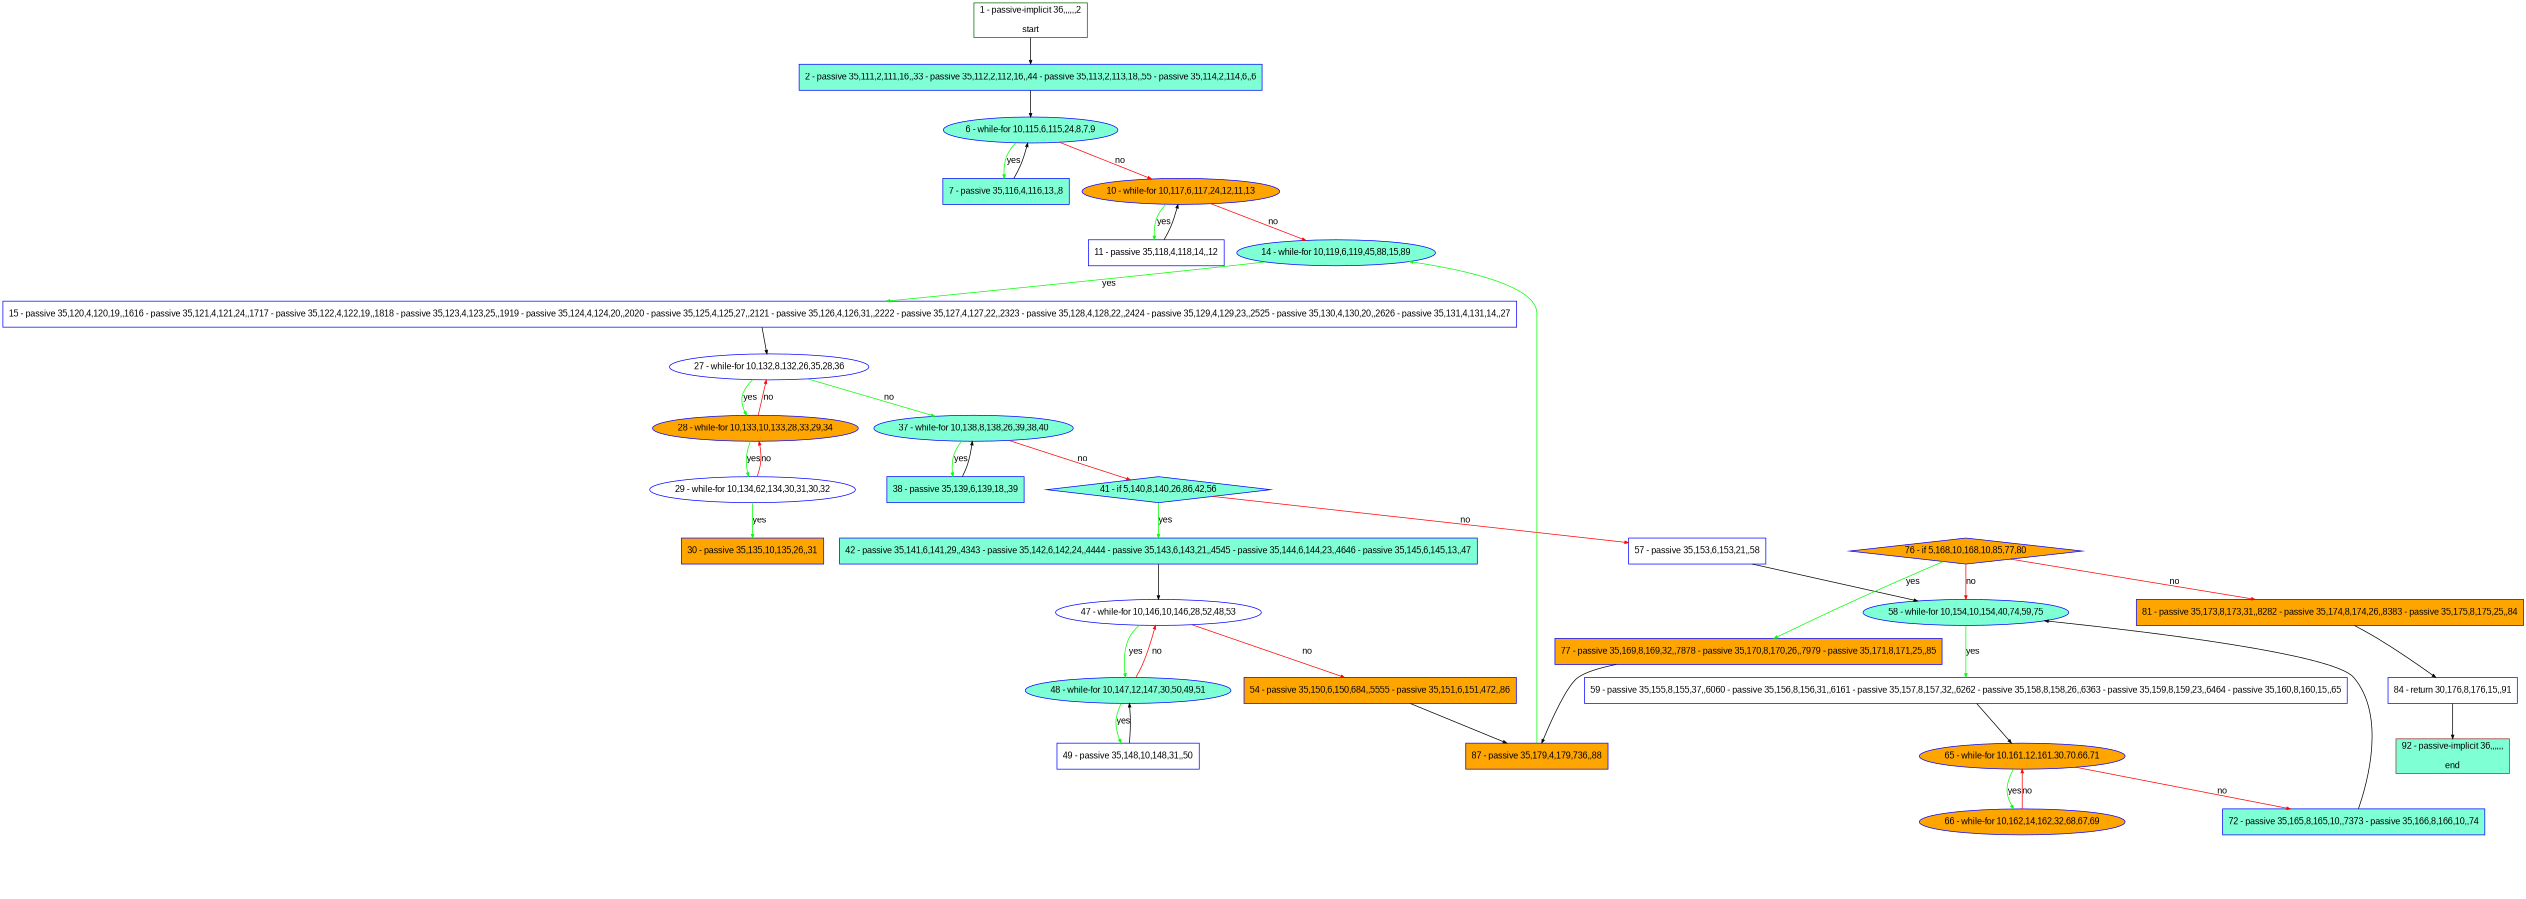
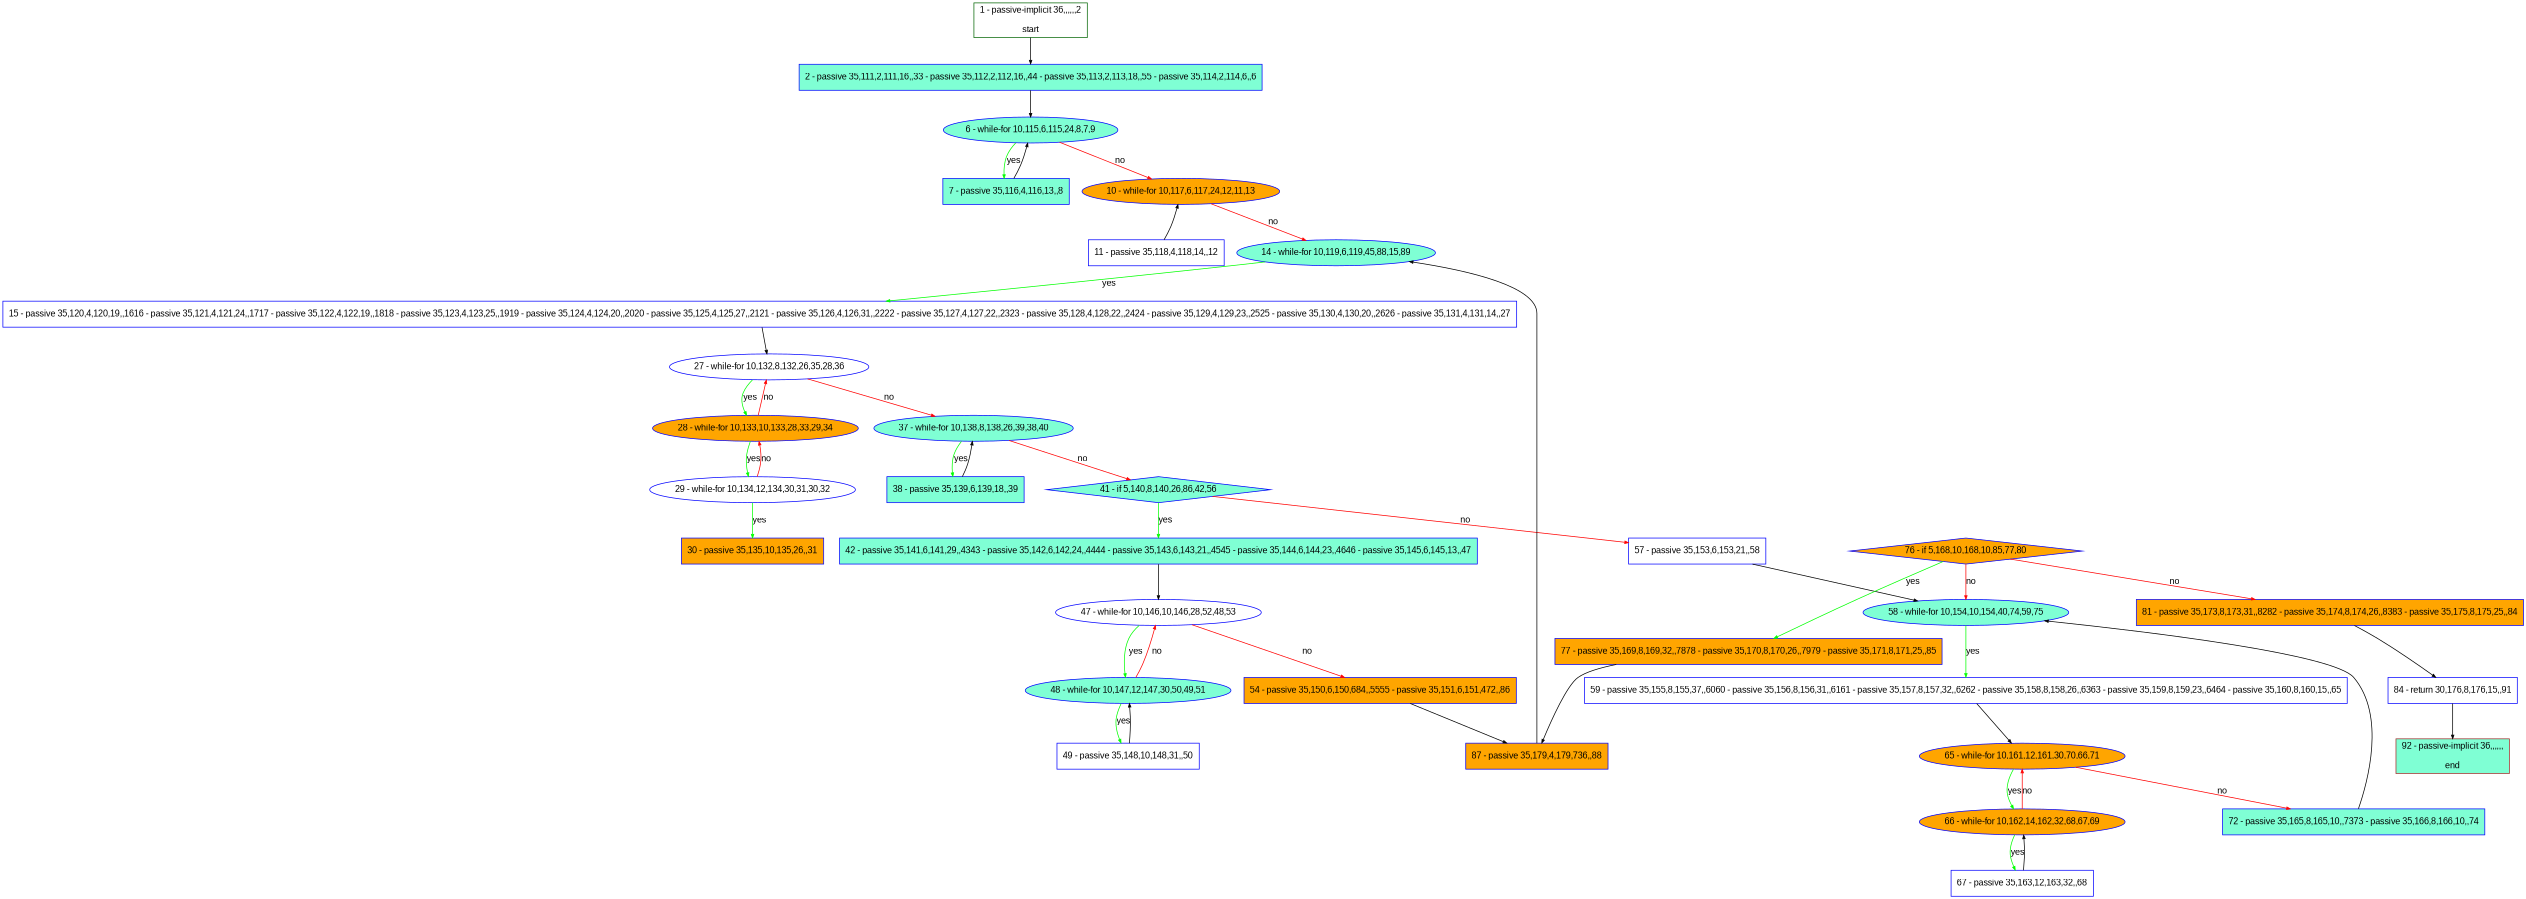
edge "10 - while-for 10,117,6,117,24,12,11,13" -> "11 - passive 35,118,4,118,14,,12": removed, label "yes"
edge "27 - while-for 10,132,8,132,26,35,28,36" -> "37 - while-for 10,138,8,138,26,39,38,40": color #00ff00 -> #ff0000
edge "87 - passive 35,179,4,179,736,,88" -> "14 - while-for 10,119,6,119,45,88,15,89": color #00ff00 -> #000000
node "29 - while-for 10,134,62,134,30,31,30,32": label "29 - while-for 10,134,62,134,30,31,30,32" -> "29 - while-for 10,134,12,134,30,31,30,32"
node "67 - passive 35,163,12,163,32,,68": added
